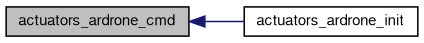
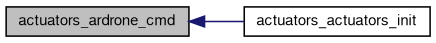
node "actuators_ardrone_init": label "actuators_ardrone_init" -> "actuators_actuators_init"
